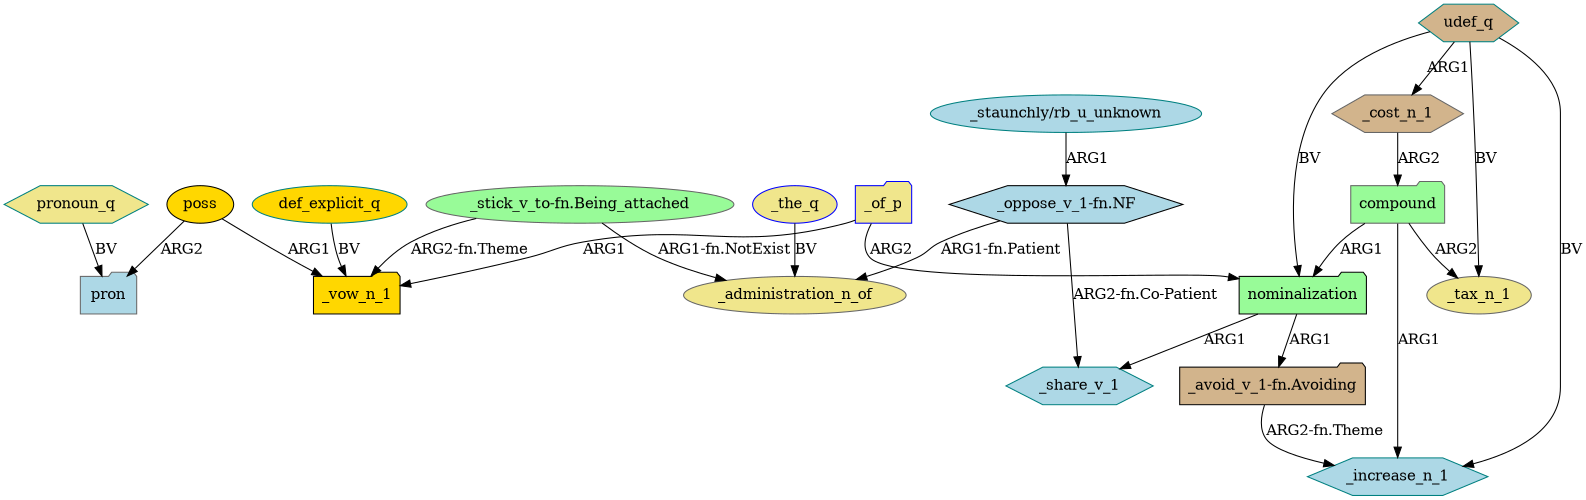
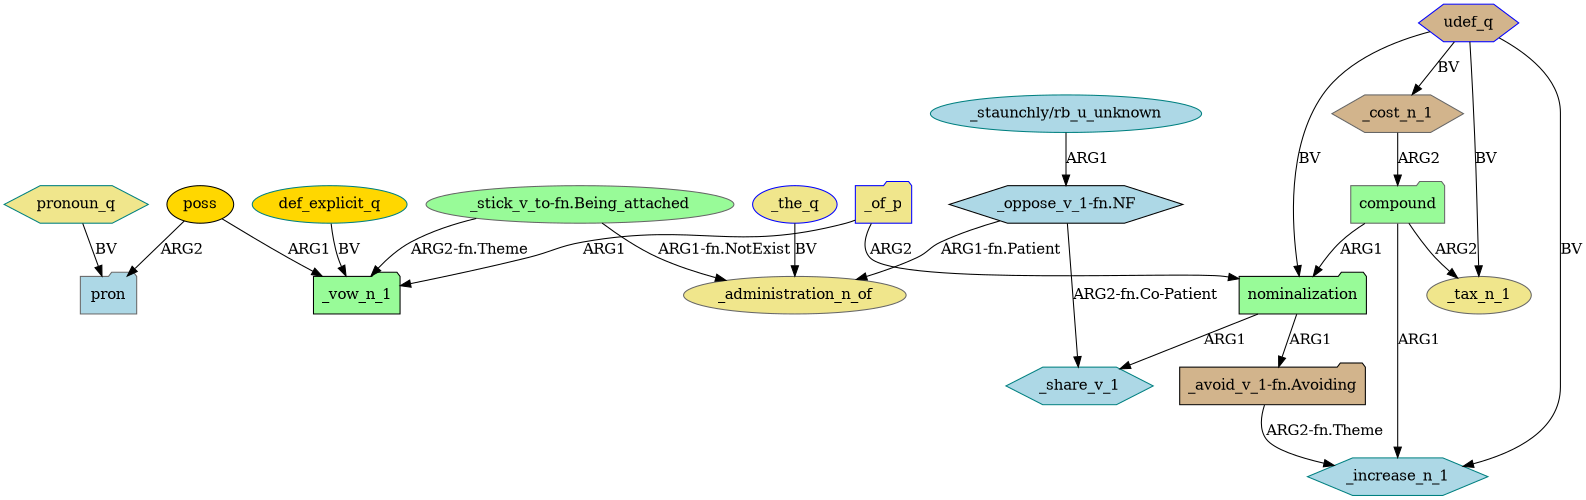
node "udef_q": color teal -> blue
edge "udef_q" -> "_cost_n_1": label "ARG1" -> "BV"
node "_vow_n_1": fillcolor gold -> palegreen
